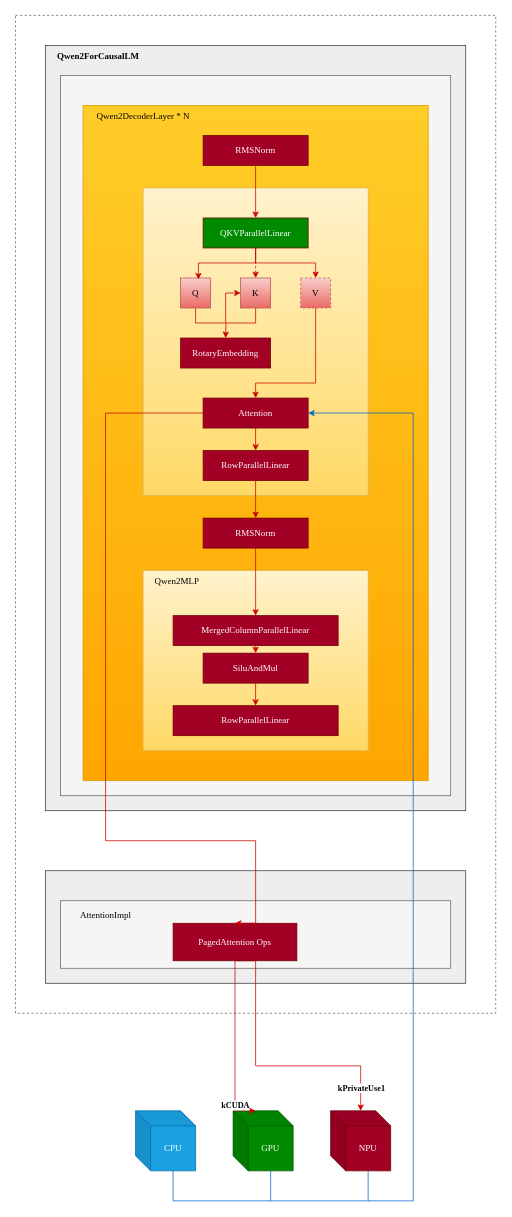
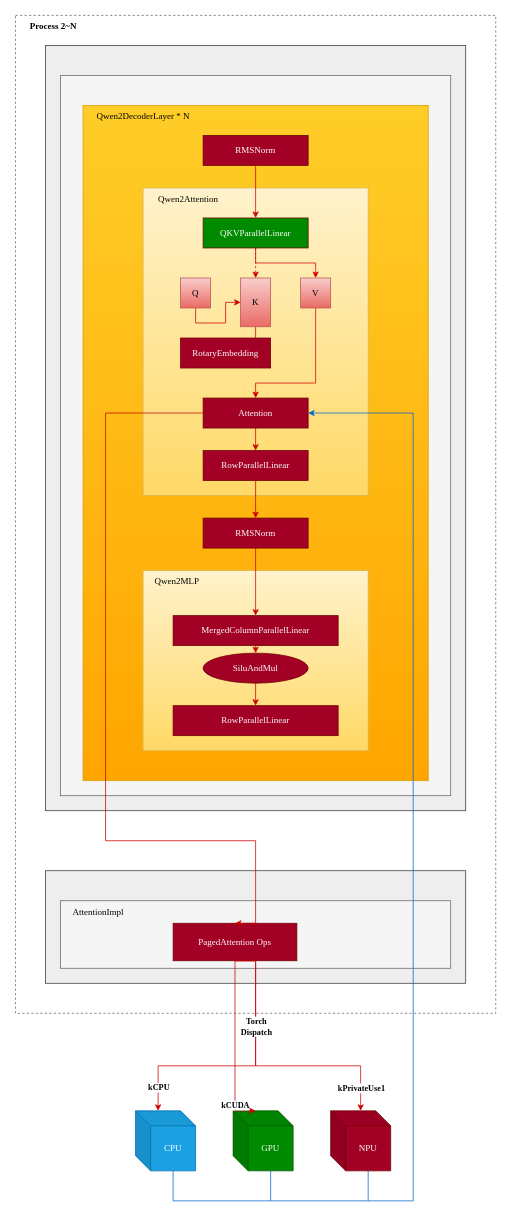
node "Process 2~N": added
node "Qwen2ForCausalLM": removed
node "Qwen2Attention": added
edge "QKVParallelLinear" -> "Q": removed
node "K": size 30x30 -> 30x49
node "V": style dashed -> solid
node "SiluAndMul": shape rectangle -> ellipse
node "AttentionImpl": moved (105, 915) -> (98, 912)
edge "PagedAttention Ops" -> "CPU": added, labels "Torch Dispatch", "kCPU"
